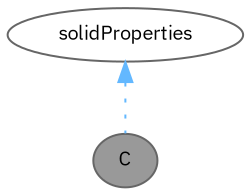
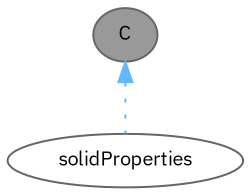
edge "C" -> "solidProperties": reversed
